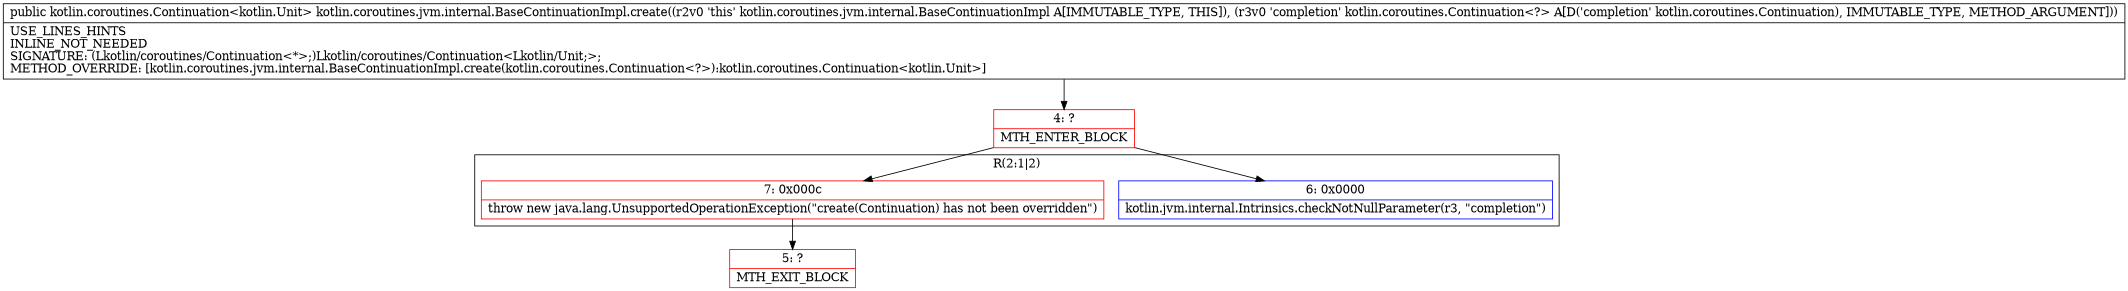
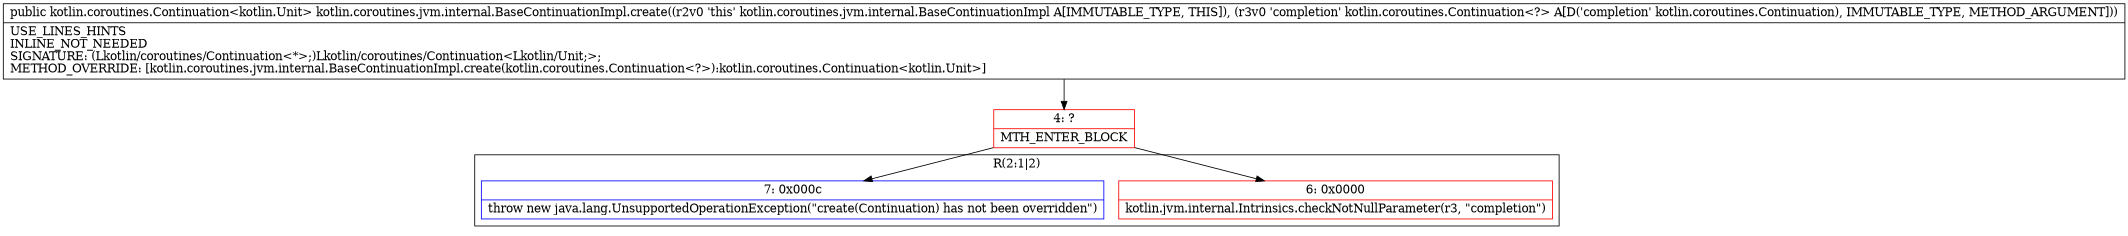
node "7: 0x000c": color red -> blue
node "6: 0x0000": color blue -> red
node "5: ?": removed
